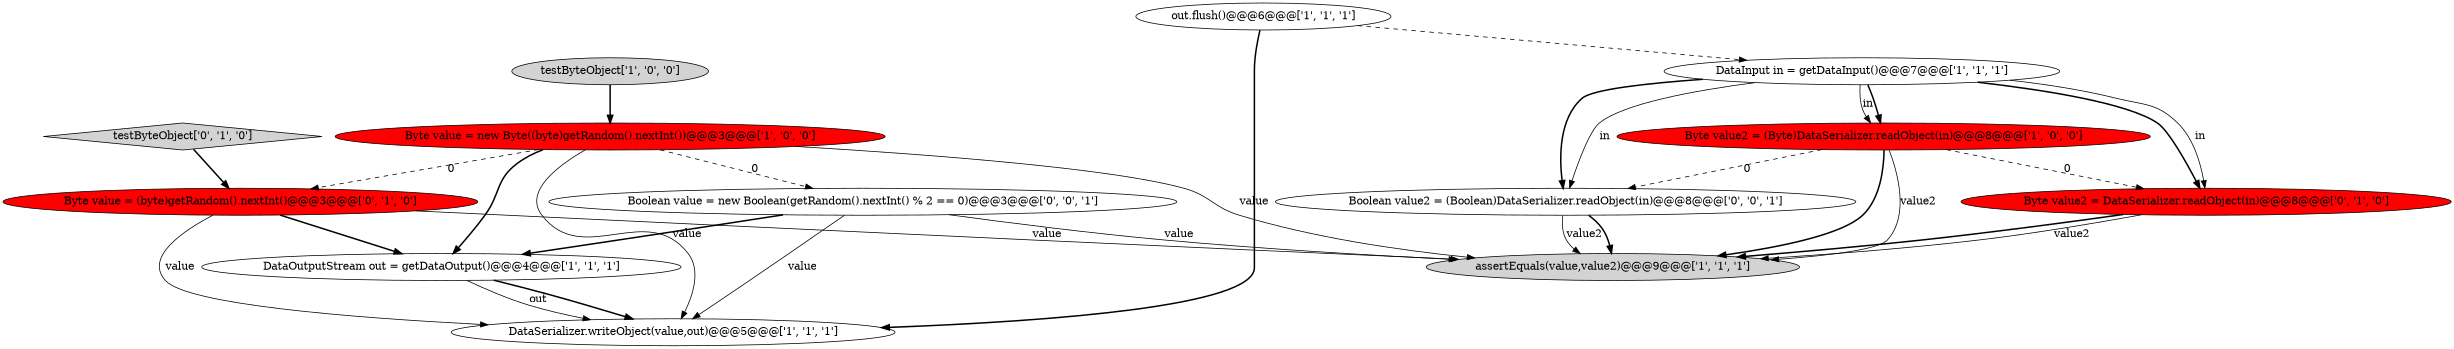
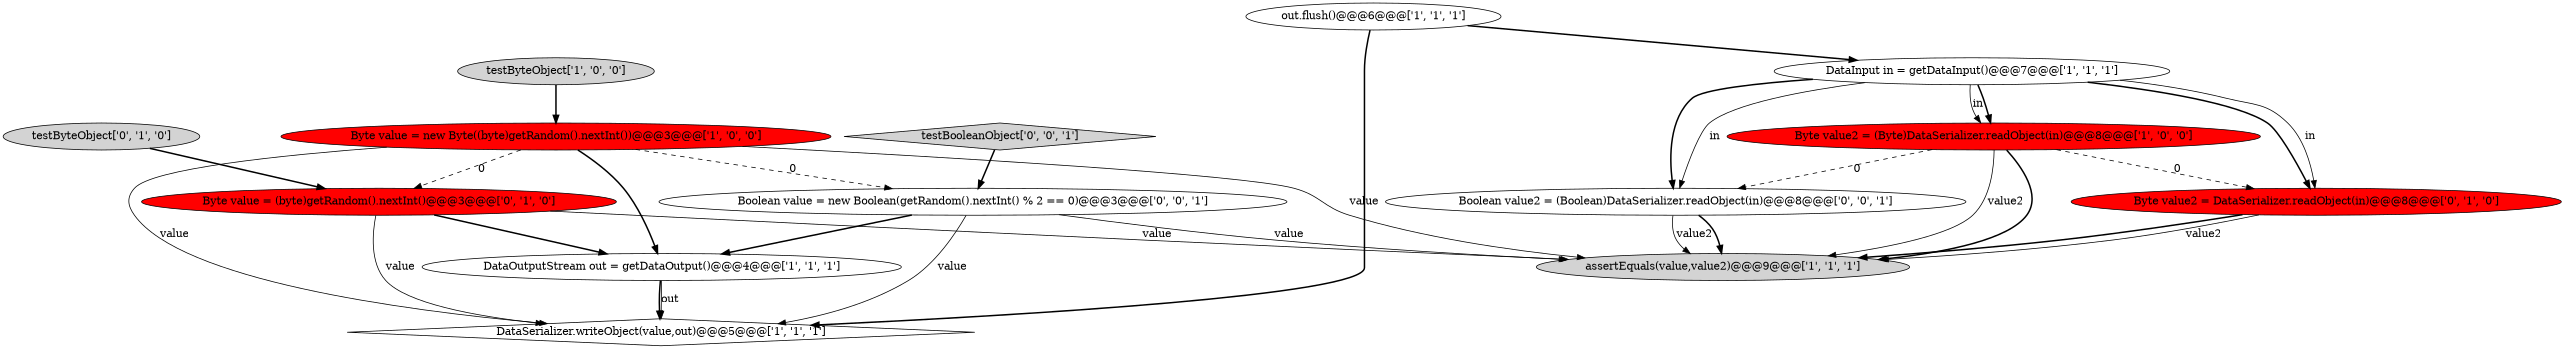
edge "out.flush()@@@6@@@['1', '1', '1']" -> "DataInput in = getDataInput()@@@7@@@['1', '1', '1']": style dashed -> bold
node "testByteObject['0', '1', '0']": shape diamond -> ellipse
node "testBooleanObject['0', '0', '1']": added
node "DataSerializer.writeObject(value,out)@@@5@@@['1', '1', '1']": shape ellipse -> diamond
